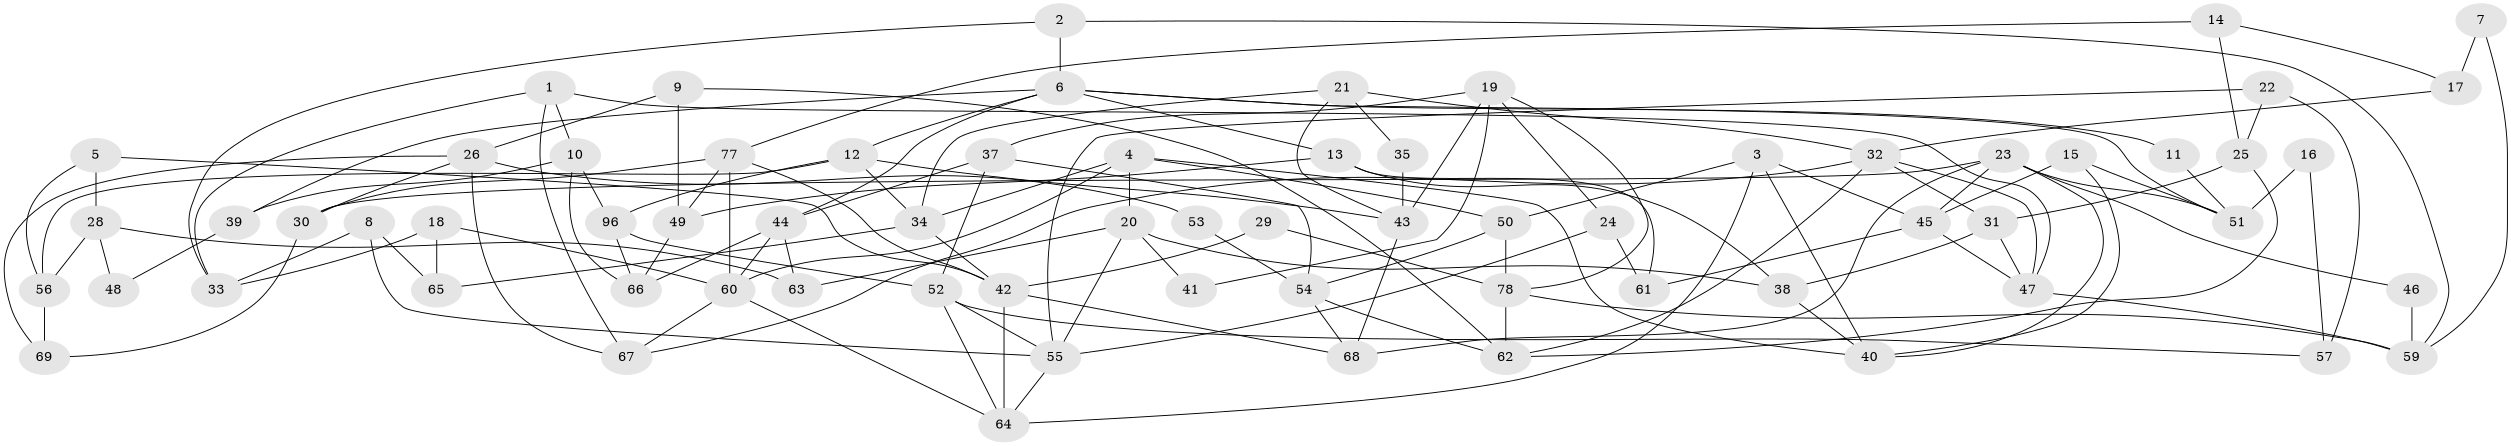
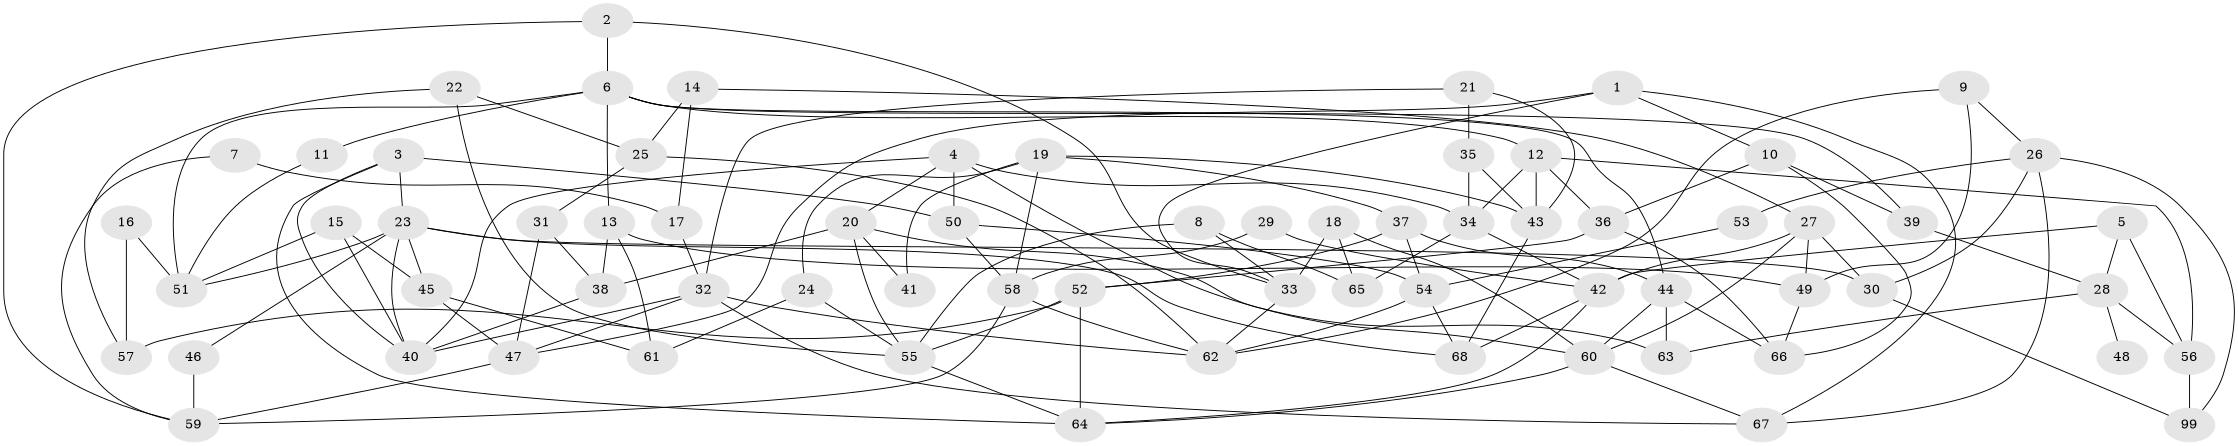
edge "21" -- "34": now "35" -- "34"
node "77": label "77" -> "27"
edge "3" -- "45": now "3" -- "23"
edge "32" -- "31": now "32" -- "40"
node "96": label "96" -> "36"
edge "39" -- "48": now "39" -- "28"
node "78": label "78" -> "58"
edge "33" -- "62": added
node "69": label "69" -> "99"
